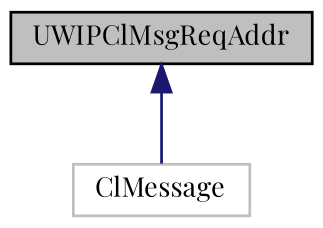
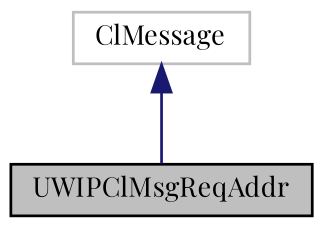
edge "ClMessage" -> "UWIPClMsgReqAddr": reversed
